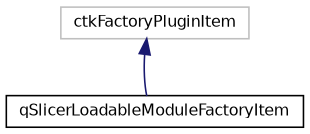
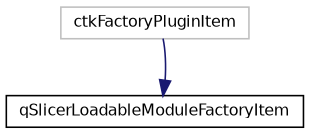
edge "qSlicerLoadableModuleFactoryItem" -> "ctkFactoryPluginItem": reversed
